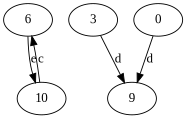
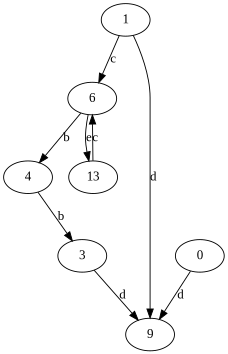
node "1": added
node "10": label "10" -> "13"
node "4": added
